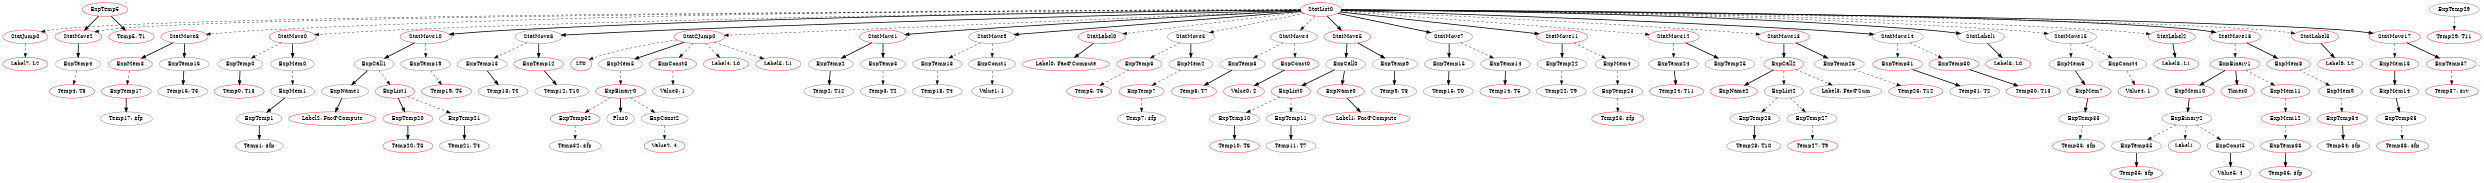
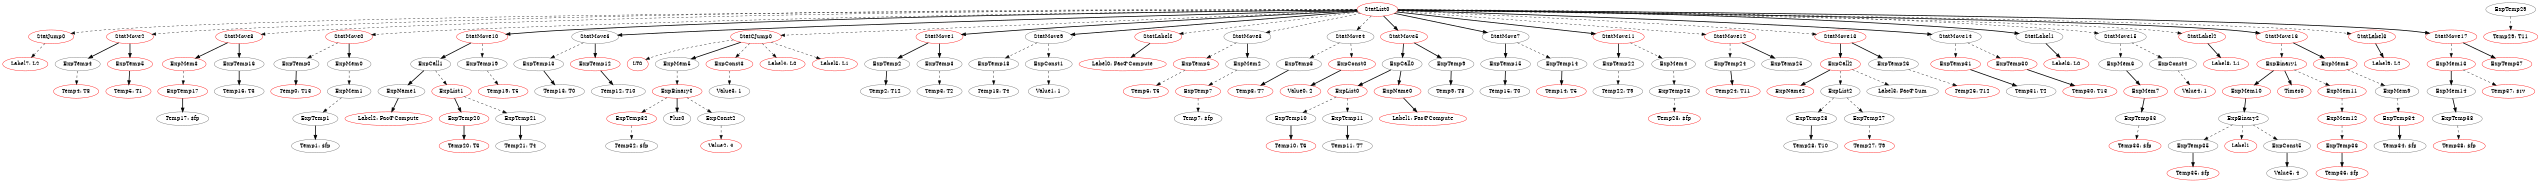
edge "ExpTemp5" -> "StatMove2": reversed
edge "ExpTemp37" -> "Temp37: $rv": now "ExpMem13" -> "Temp37: $rv"
edge "ExpMem1" -> "ExpTemp1": style bold -> dashed
